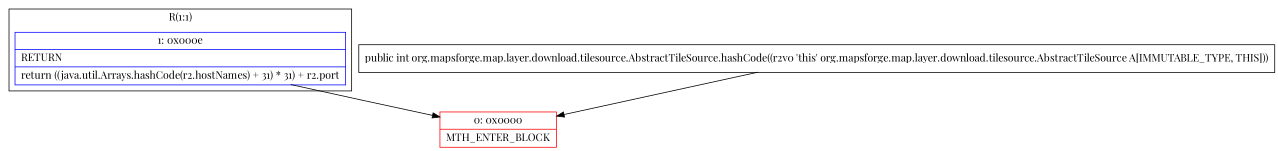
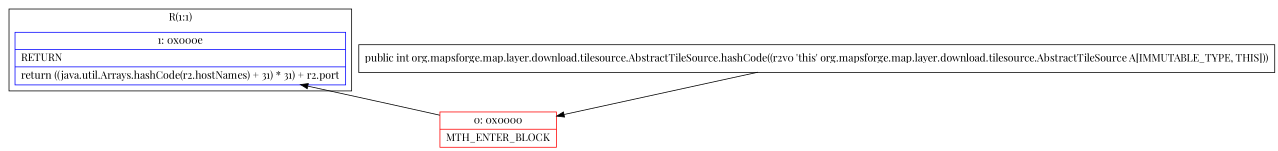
edge "1: 0x000e" -> "0: 0x0000": reversed
